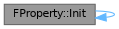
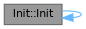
node "FProperty::Init": label "FProperty::Init" -> "Init::Init"
